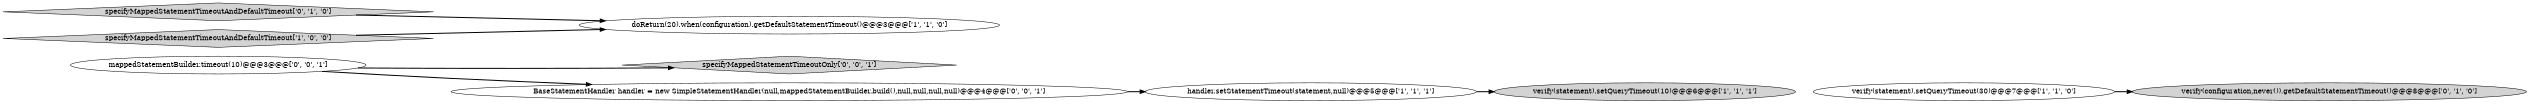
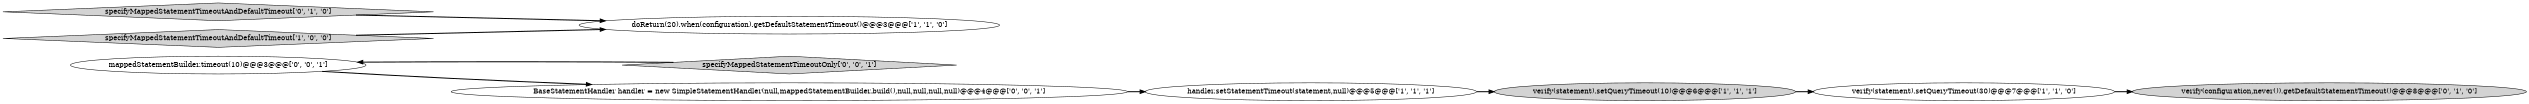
edge "mappedStatementBuilder.timeout(10)@@@3@@@['0', '0', '1']" -> "specifyMappedStatementTimeoutOnly['0', '0', '1']": reversed
edge "verify(statement).setQueryTimeout(10)@@@6@@@['1', '1', '1']" -> "verify(statement).setQueryTimeout(30)@@@7@@@['1', '1', '0']": added
